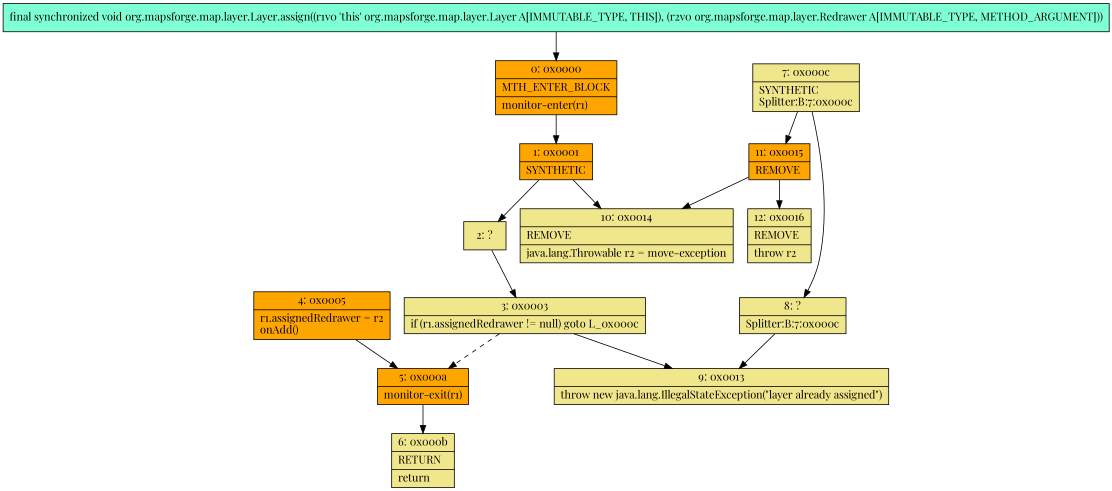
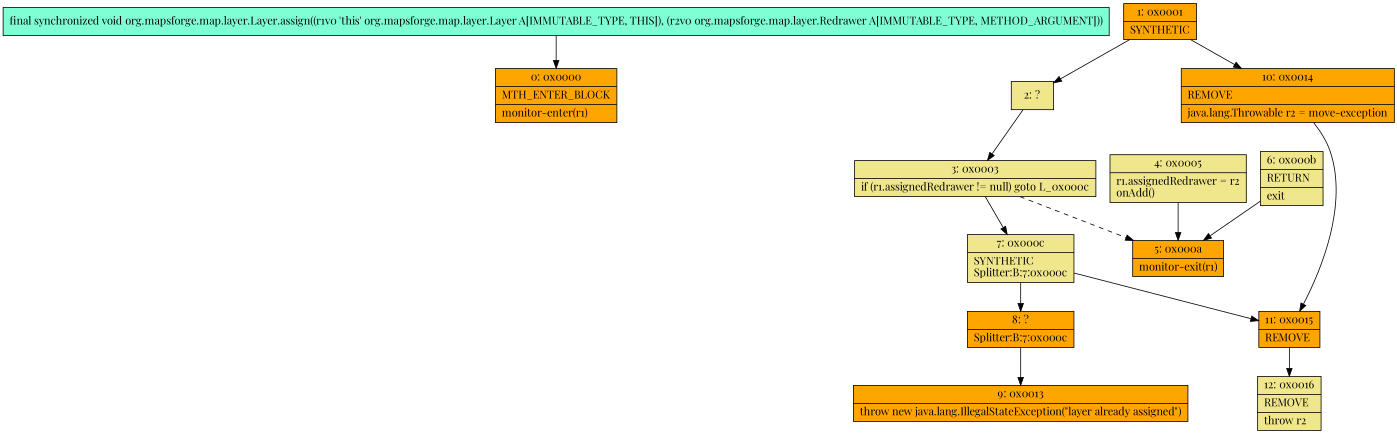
edge "0: 0x0000" -> "1: 0x0001": removed
edge "11: 0x0015" -> "10: 0x0014": reversed
node "10: 0x0014": fillcolor khaki -> orange
node "4: 0x0005": fillcolor orange -> khaki
node "8: ?": fillcolor khaki -> orange
edge "3: 0x0003" -> "9: 0x0013": now "3: 0x0003" -> "7: 0x000c"
node "9: 0x0013": fillcolor khaki -> orange
edge "5: 0x000a" -> "6: 0x000b": reversed
node "6: 0x000b": text "return" -> "exit"
